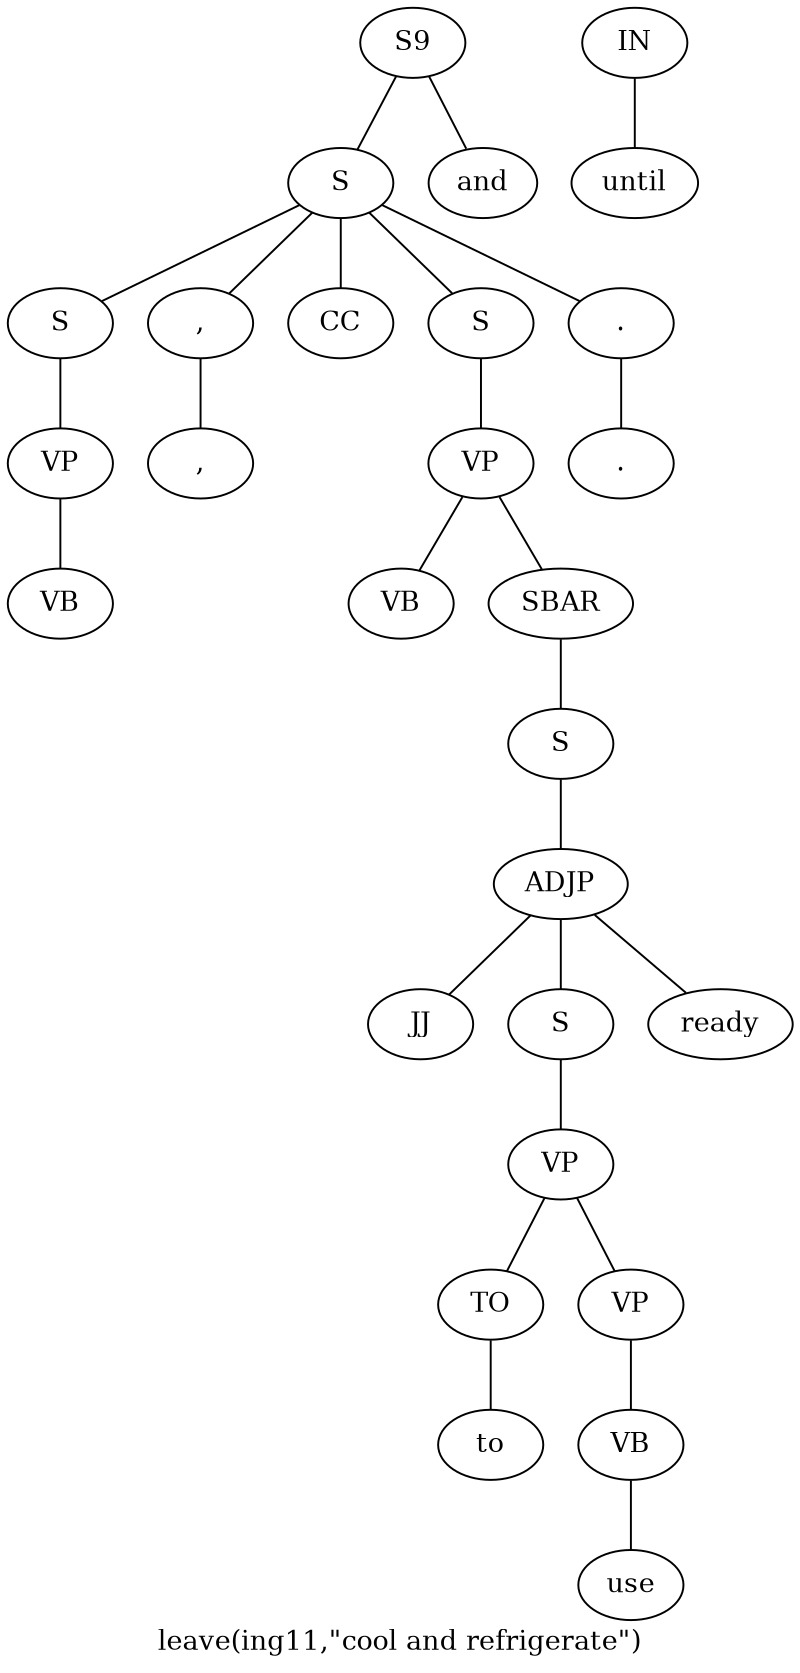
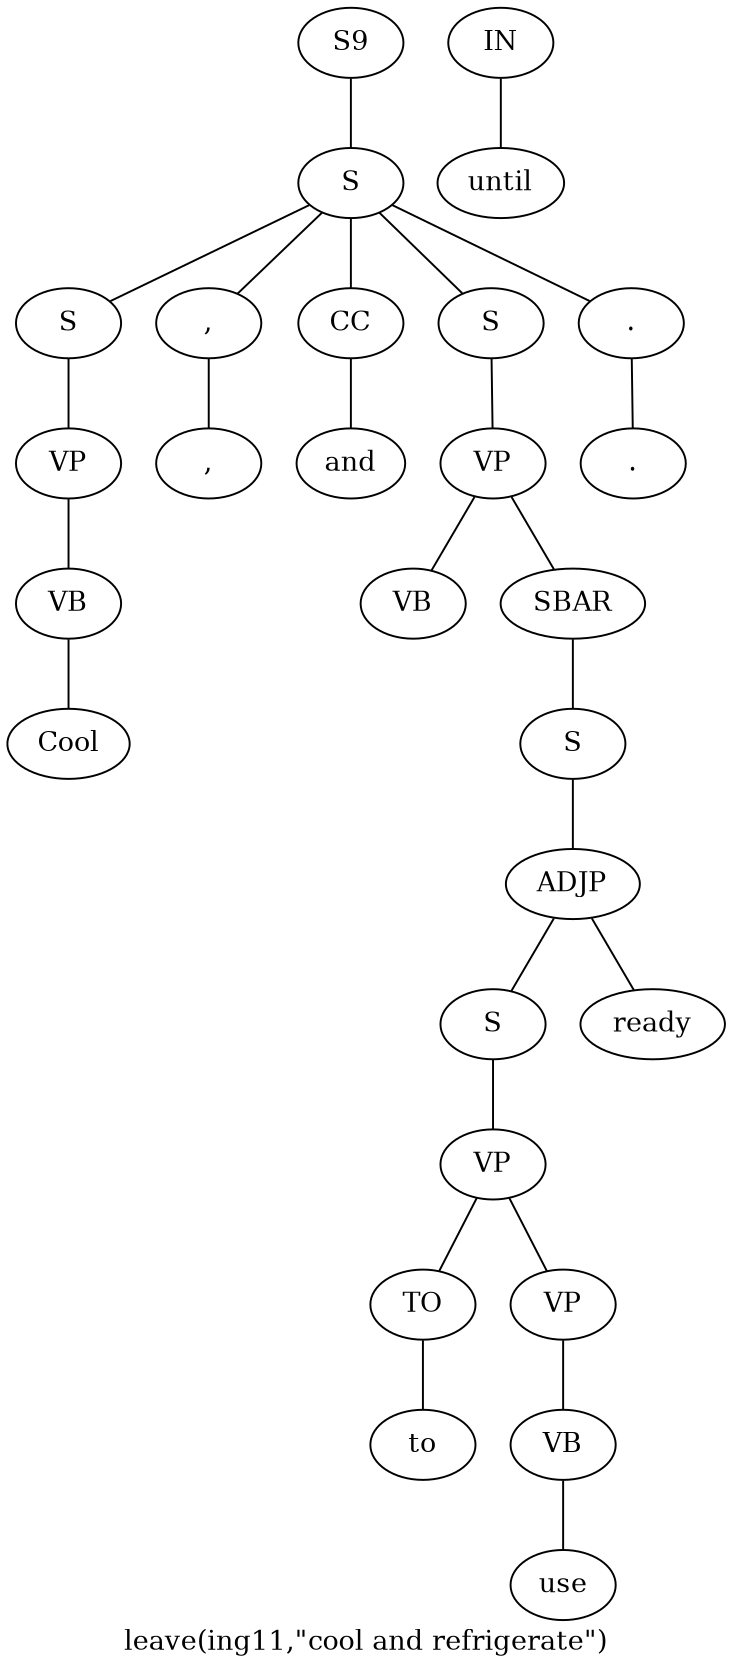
edge "S9" -- "and": now "CC" -- "and"
node "Cool": added
node "JJ": removed
